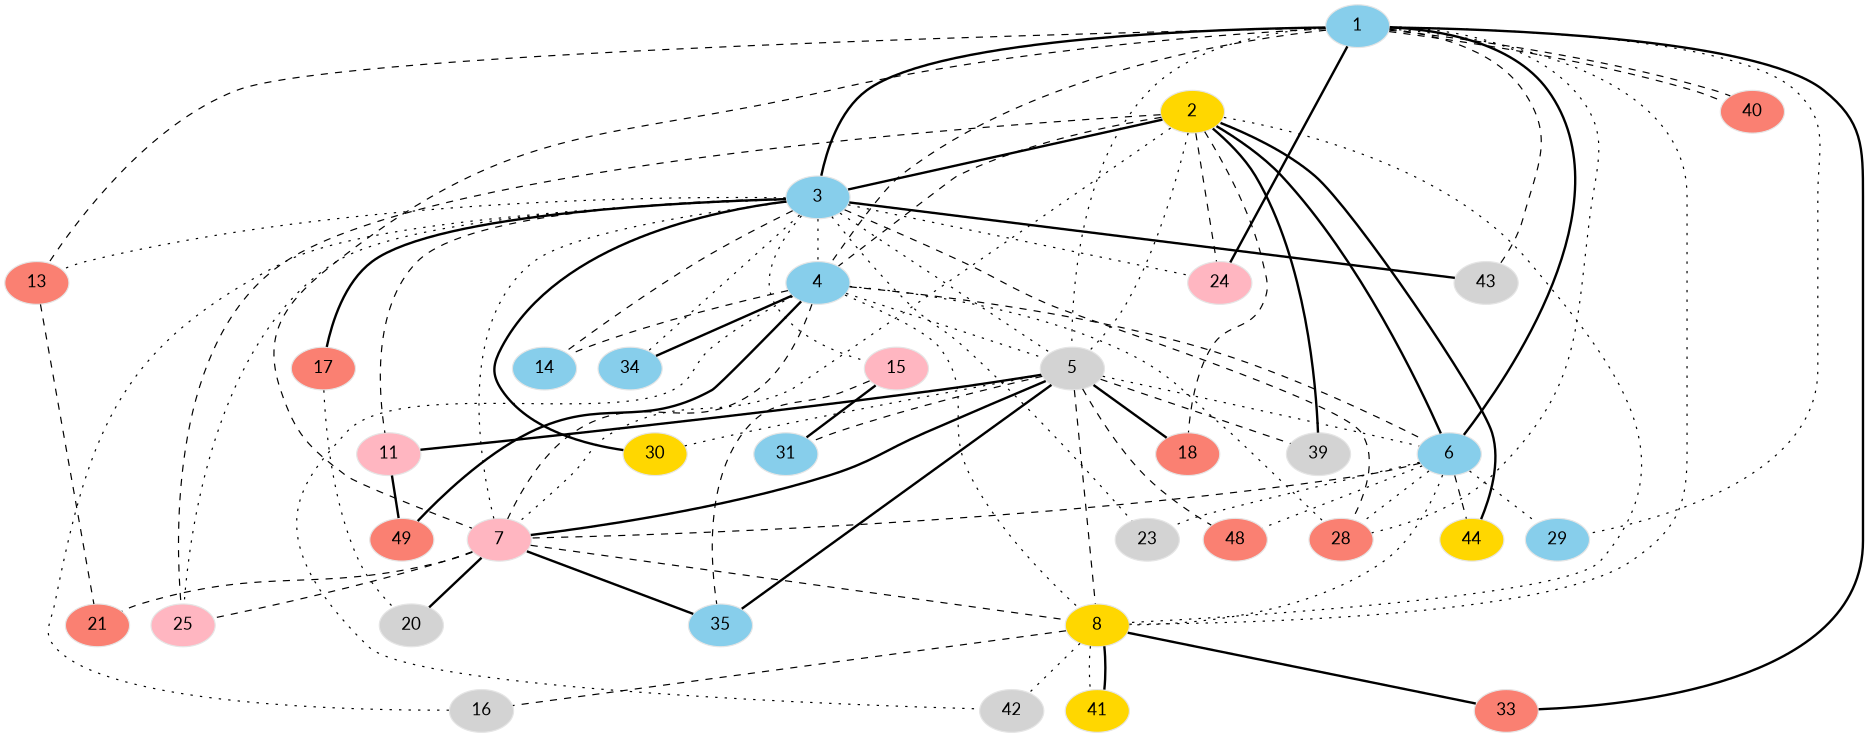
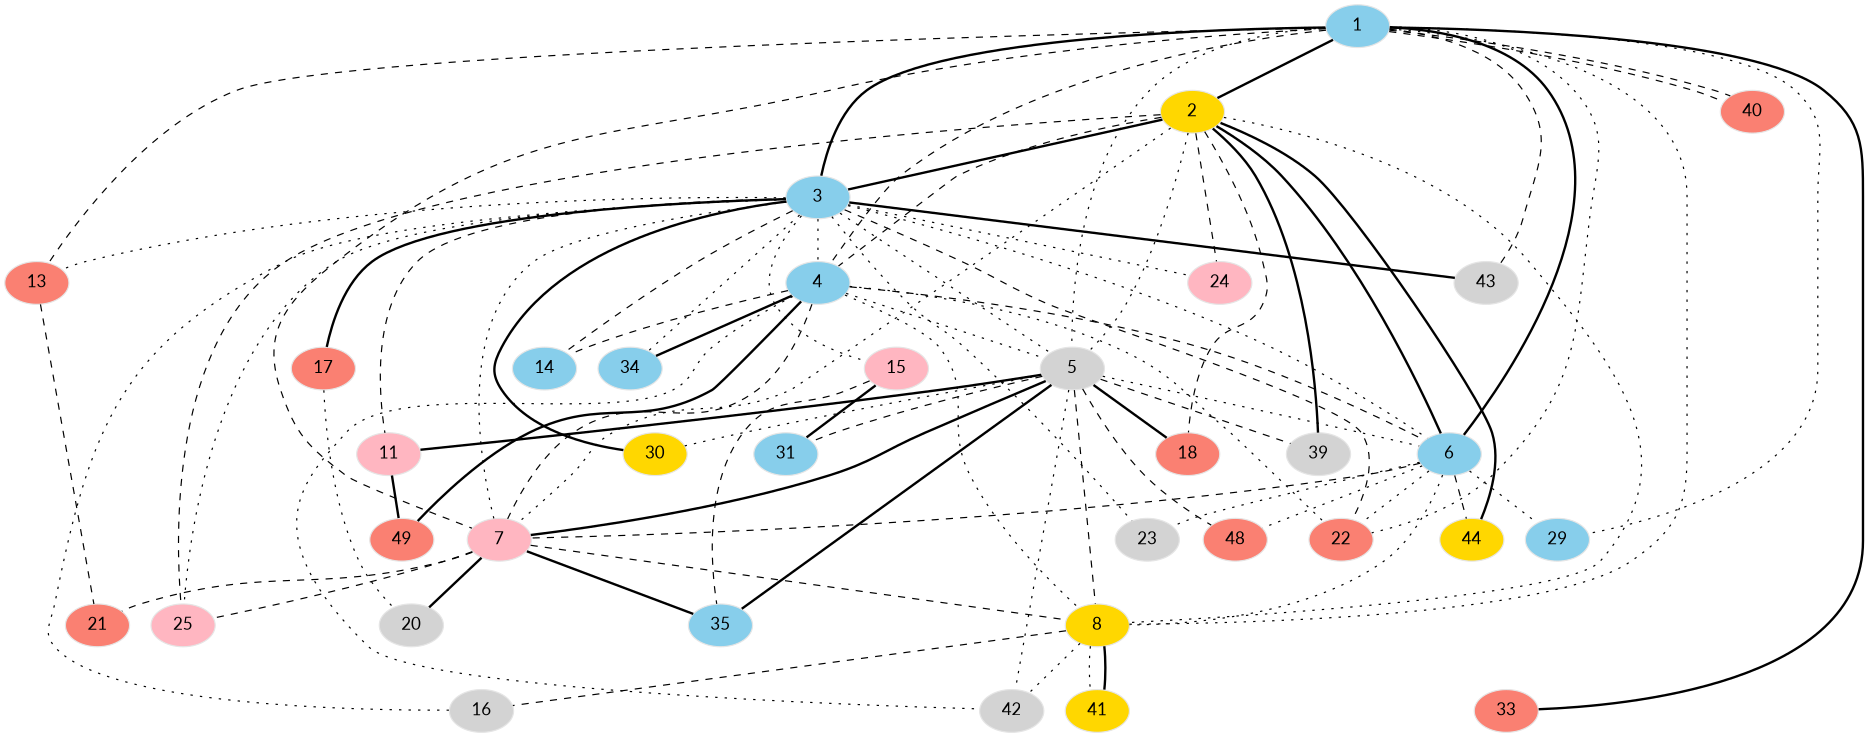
edge "1" -- "24": now "1" -- "2"
edge "3" -- "6": added
edge "5" -- "42": added
node "28": label "28" -> "22"
edge "8" -- "33": removed
